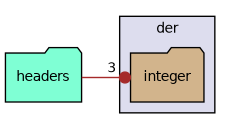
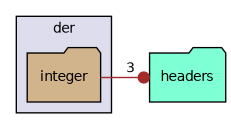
edge "headers" -> "integer": reversed
